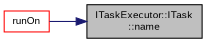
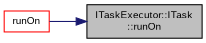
node "ITaskExecutor::ITask ::name": label "ITaskExecutor::ITask ::name" -> "ITaskExecutor::ITask ::runOn"
